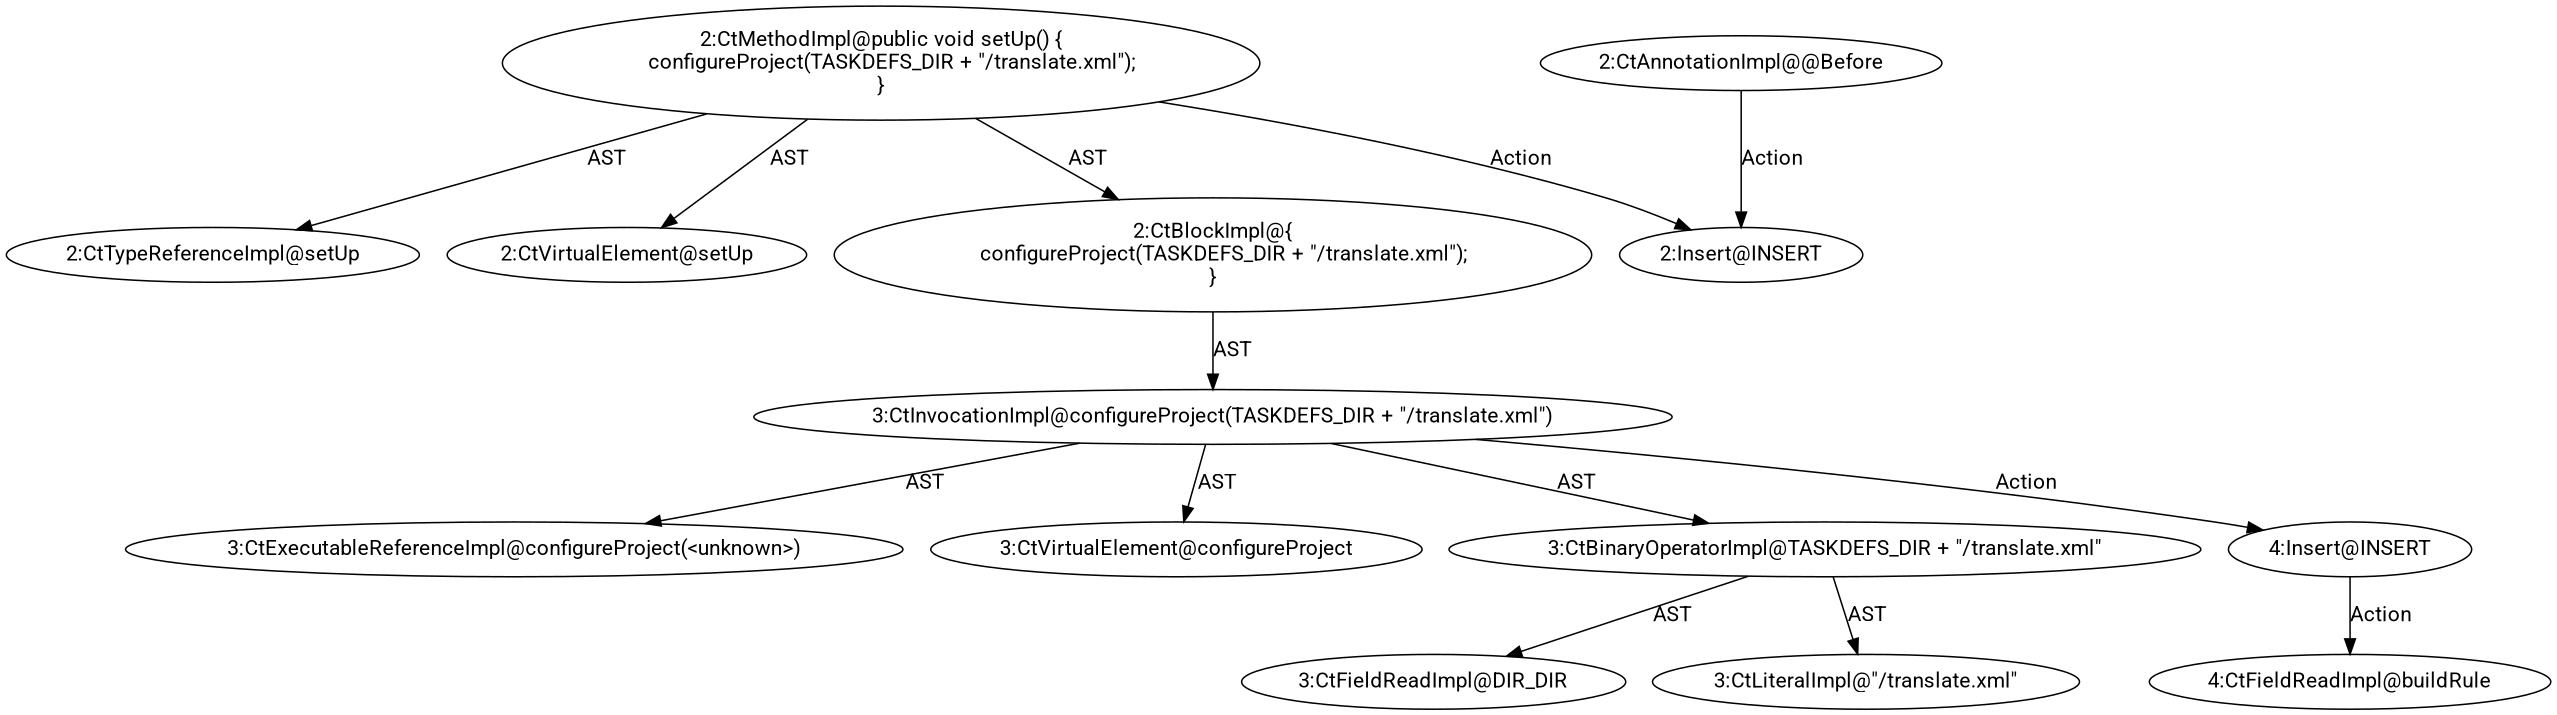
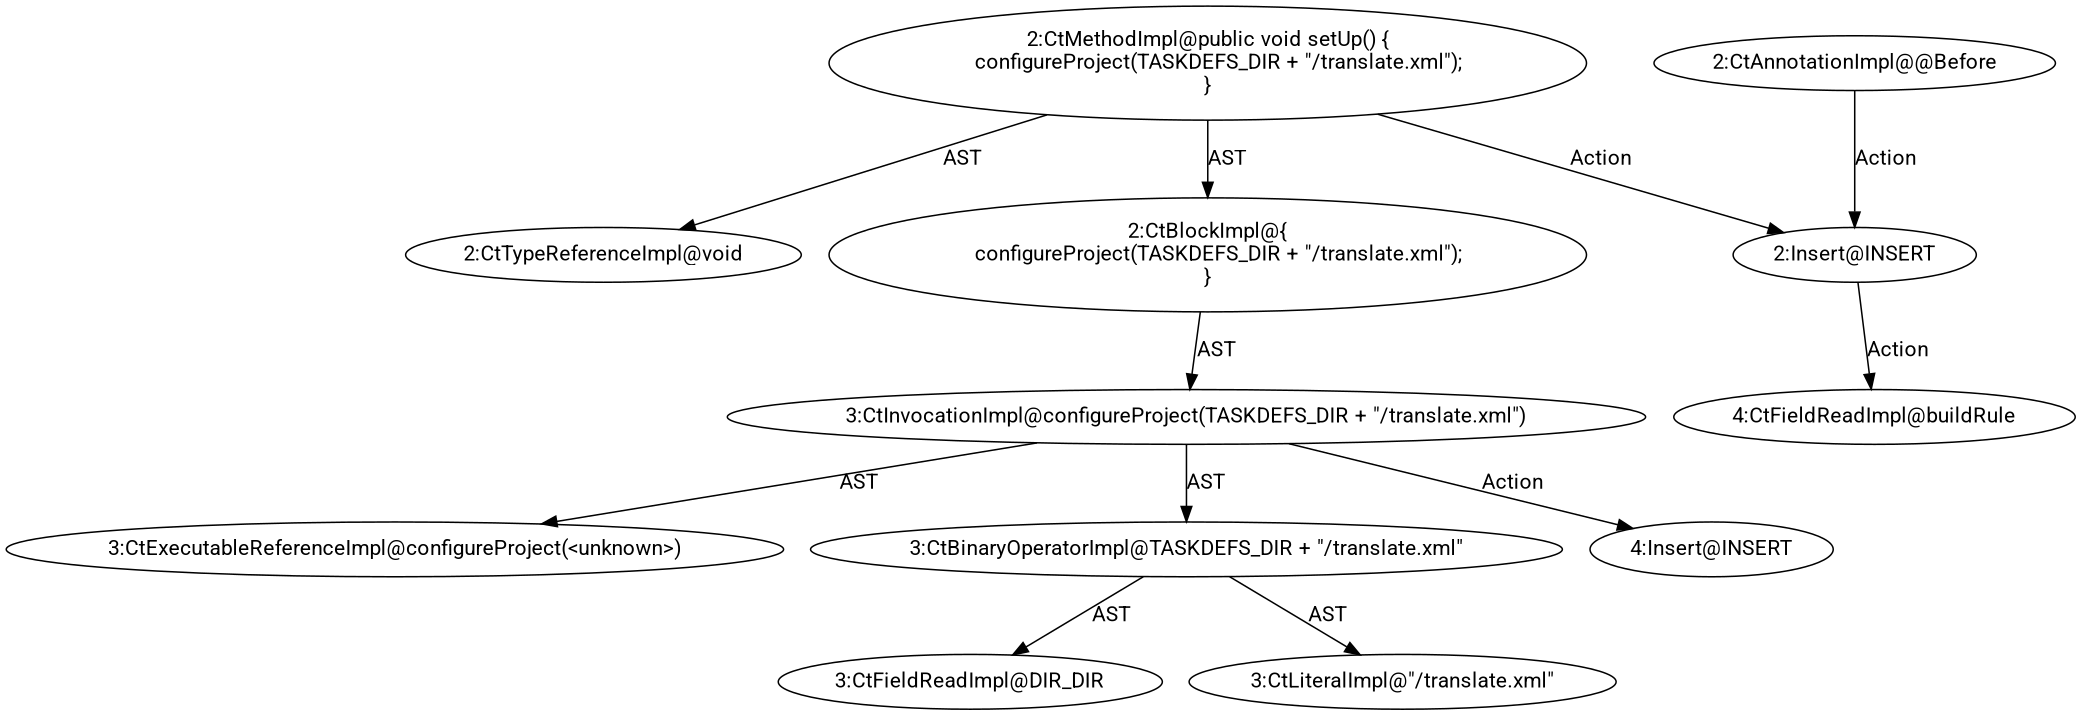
node "2:CtTypeReferenceImpl@setUp": label "2:CtTypeReferenceImpl@setUp" -> "2:CtTypeReferenceImpl@void"
node "2:CtVirtualElement@setUp": removed
node "3:CtVirtualElement@configureProject": removed
edge "4:Insert@INSERT" -> "4:CtFieldReadImpl@buildRule": now "2:Insert@INSERT" -> "4:CtFieldReadImpl@buildRule"
